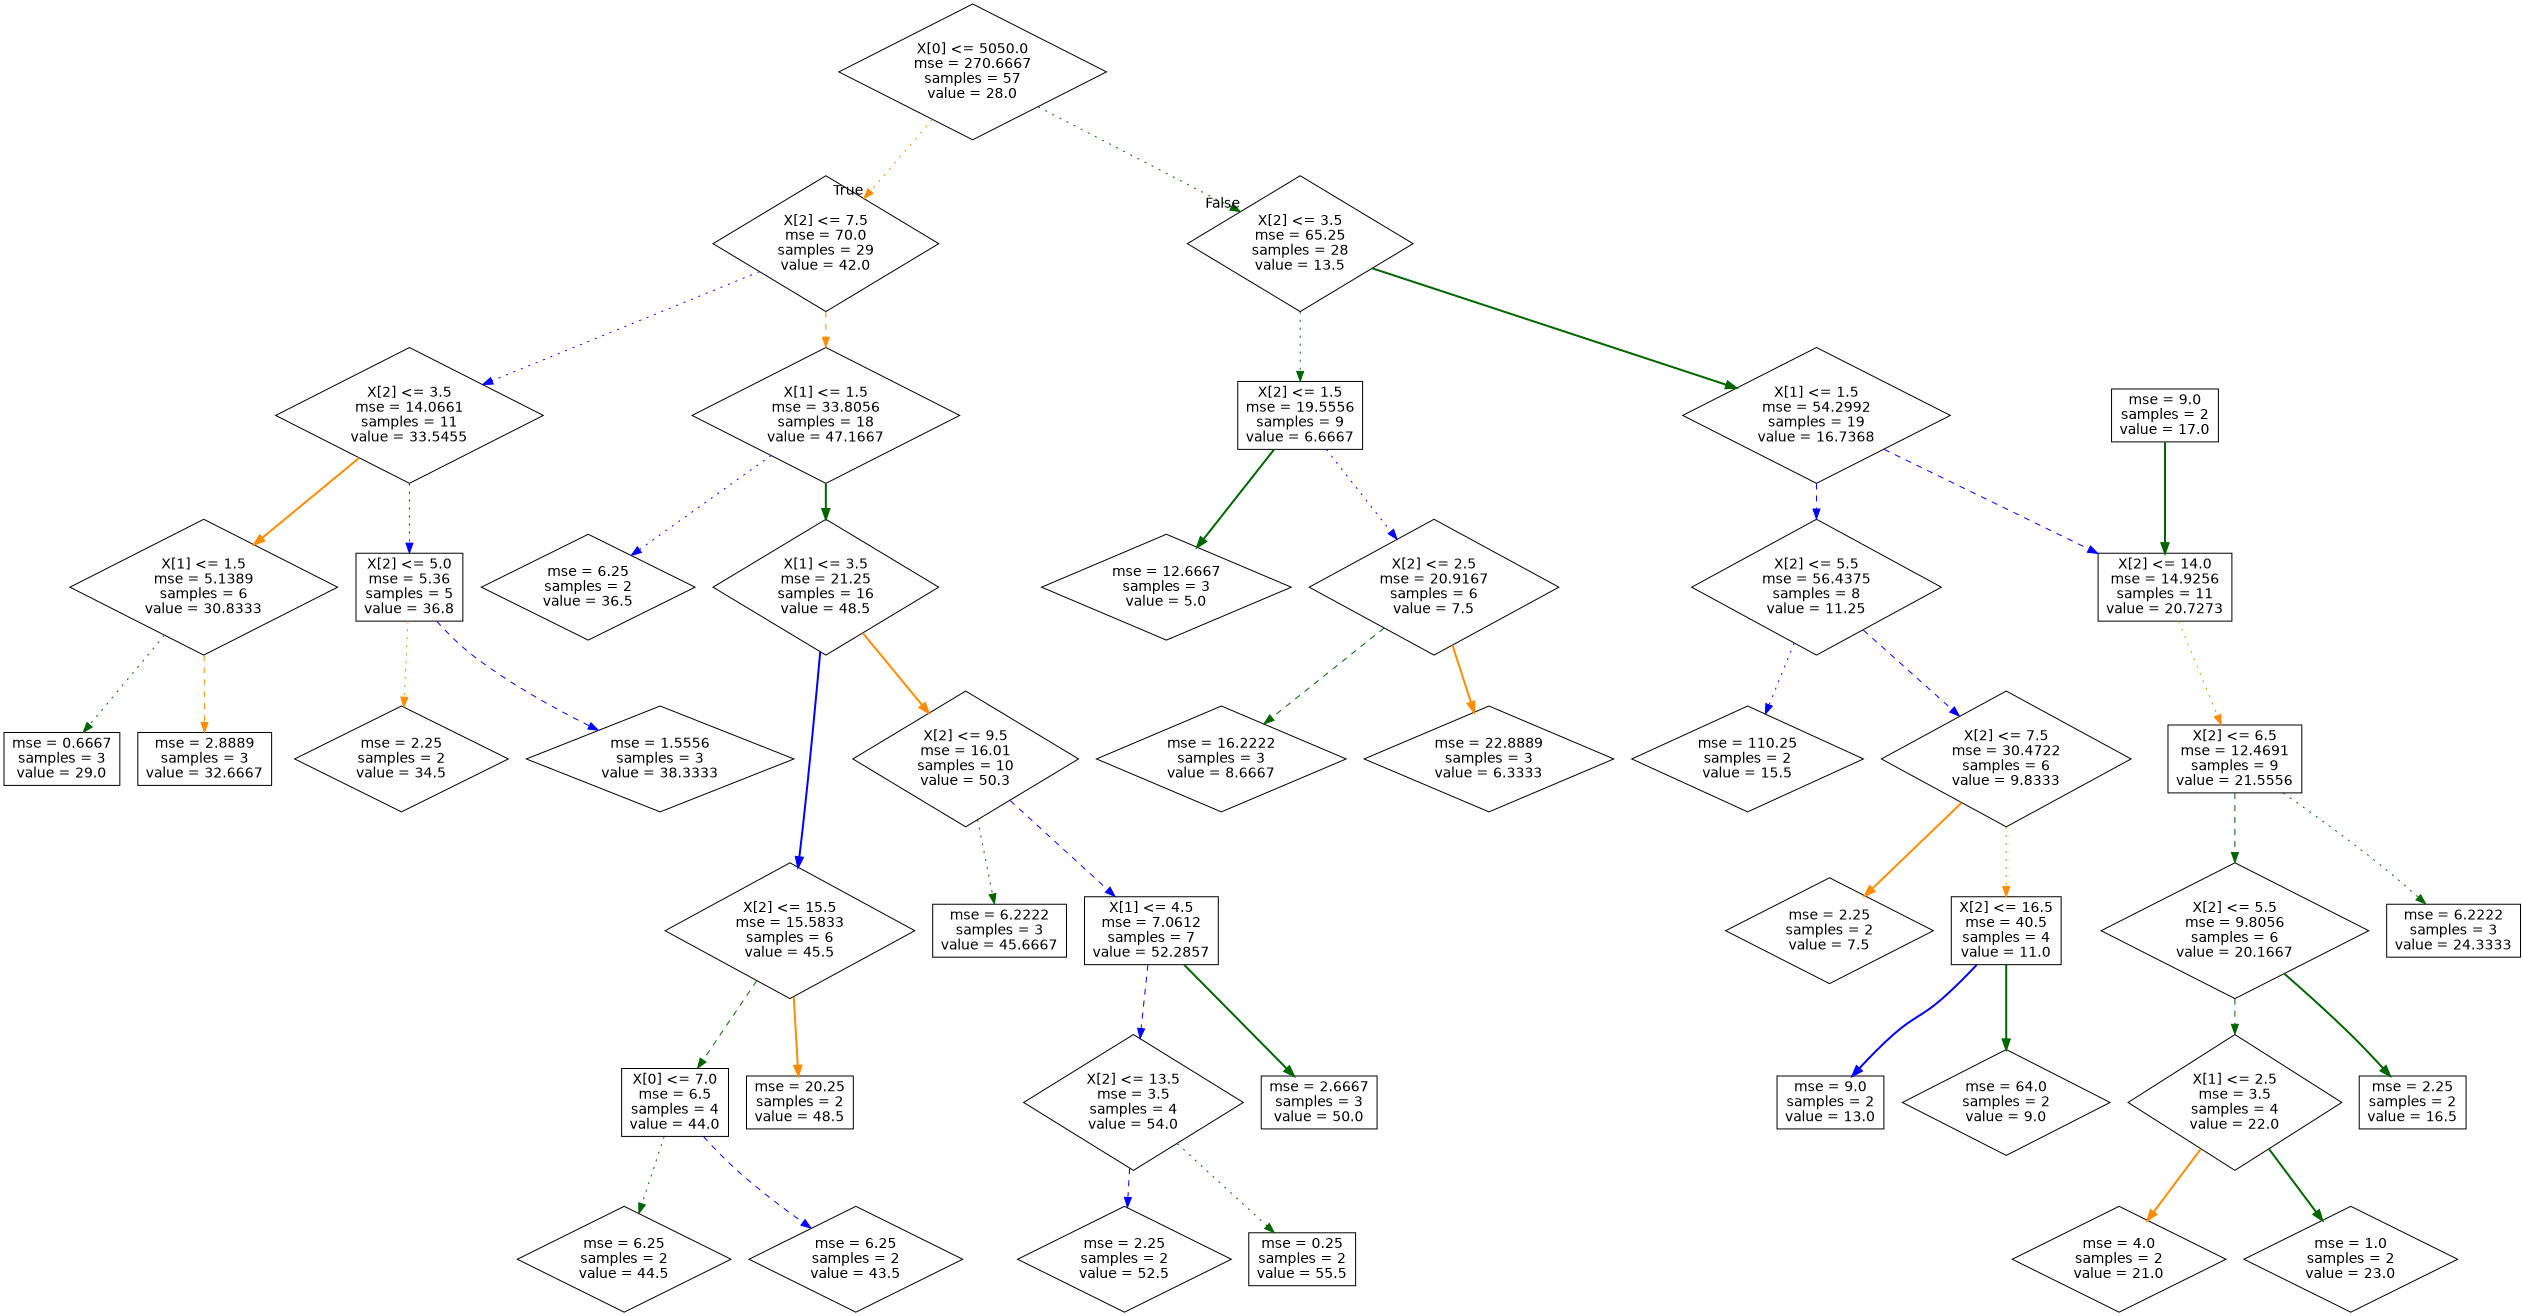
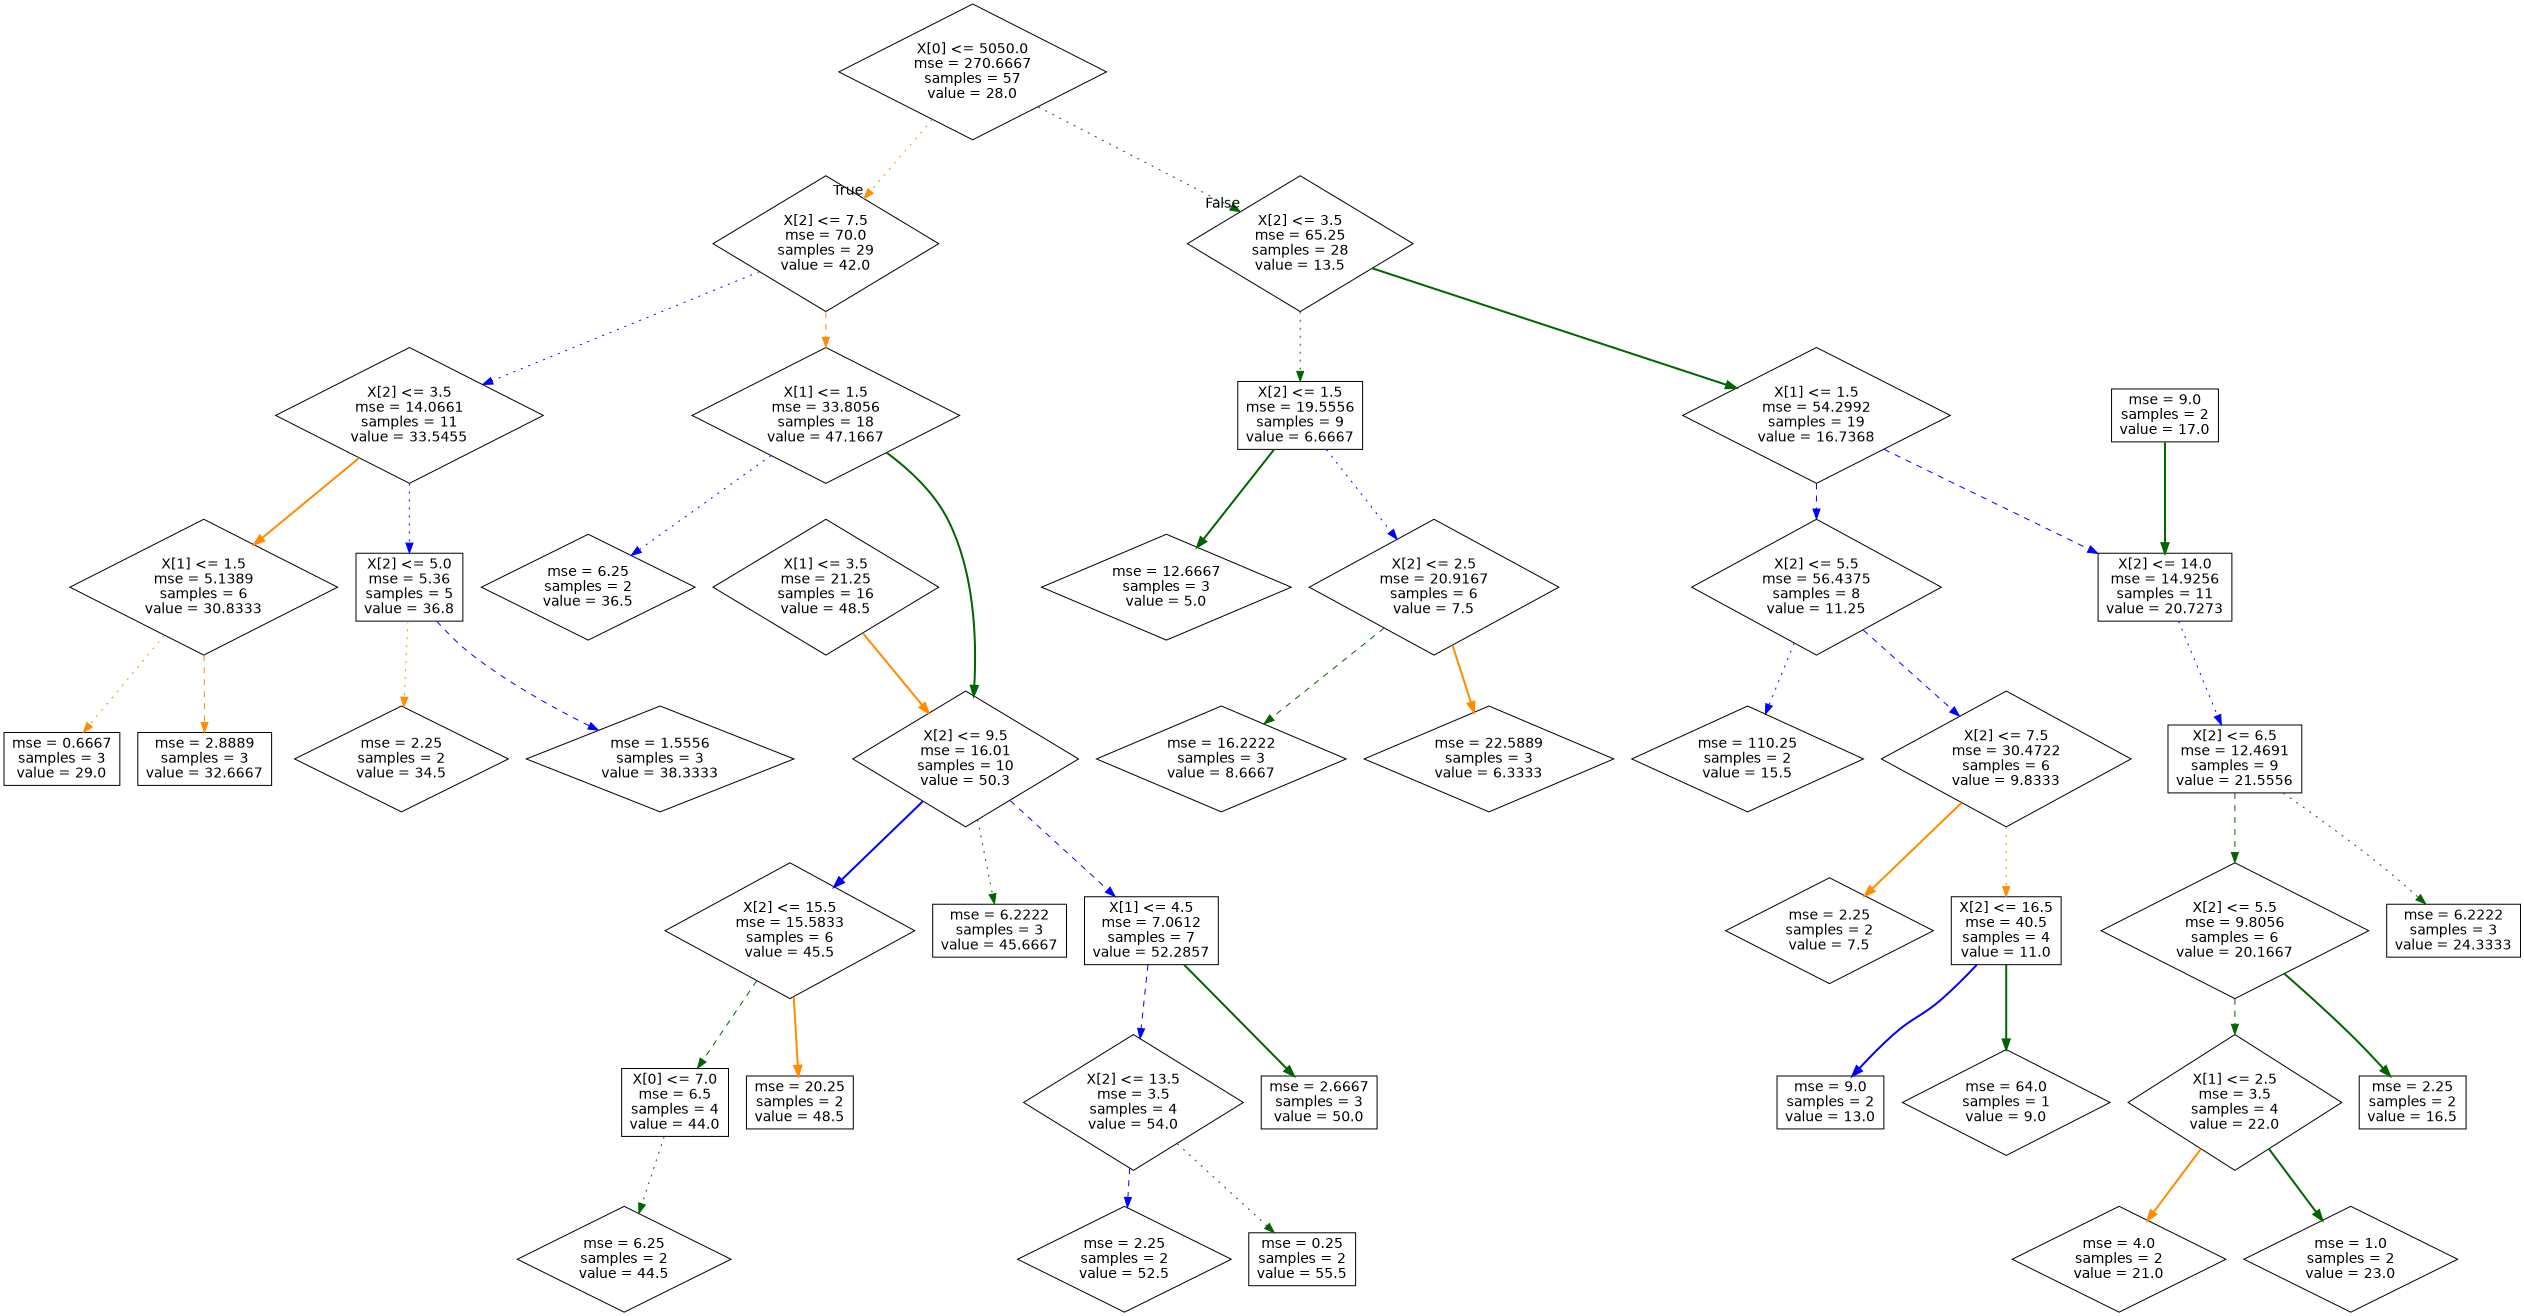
edge "X[1] <= 1.5 mse = 33.8056 samples = 18 value = 47.1667" -> "X[1] <= 3.5 mse = 21.25 samples = 16 value = 48.5": now "X[1] <= 1.5 mse = 33.8056 samples = 18 value = 47.1667" -> "X[2] <= 9.5 mse = 16.01 samples = 10 value = 50.3"
edge "X[2] <= 14.0 mse = 14.9256 samples = 11 value = 20.7273" -> "X[2] <= 6.5 mse = 12.4691 samples = 9 value = 21.5556": color darkorange -> blue
edge "X[1] <= 1.5 mse = 5.1389 samples = 6 value = 30.8333" -> "mse = 0.6667 samples = 3 value = 29.0": color darkgreen -> darkorange
edge "X[1] <= 3.5 mse = 21.25 samples = 16 value = 48.5" -> "X[2] <= 15.5 mse = 15.5833 samples = 6 value = 45.5": now "X[2] <= 9.5 mse = 16.01 samples = 10 value = 50.3" -> "X[2] <= 15.5 mse = 15.5833 samples = 6 value = 45.5"
node "mse = 22.8889 samples = 3 value = 6.3333": label "mse = 22.8889 samples = 3 value = 6.3333" -> "mse = 22.5889 samples = 3 value = 6.3333"
node "mse = 64.0 samples = 2 value = 9.0": label "mse = 64.0 samples = 2 value = 9.0" -> "mse = 64.0 samples = 1 value = 9.0"
node "mse = 6.25 samples = 2 value = 43.5": removed
